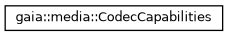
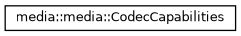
node "gaia::media::CodecCapabilities": label "gaia::media::CodecCapabilities" -> "media::media::CodecCapabilities"
